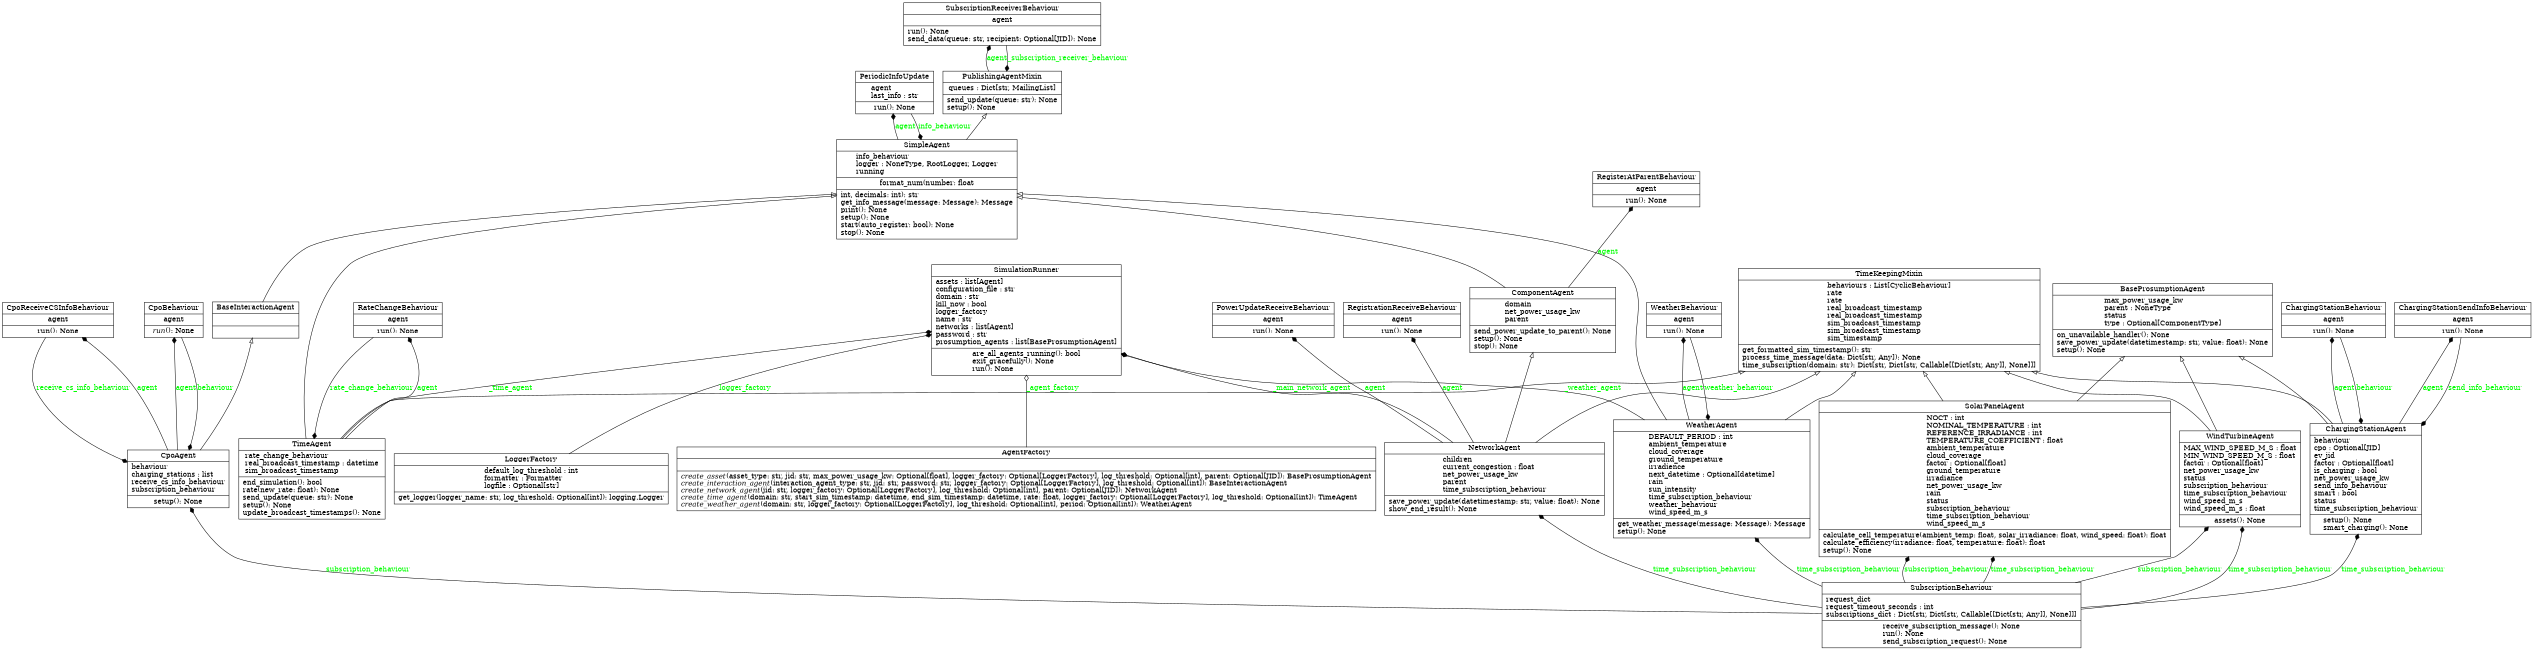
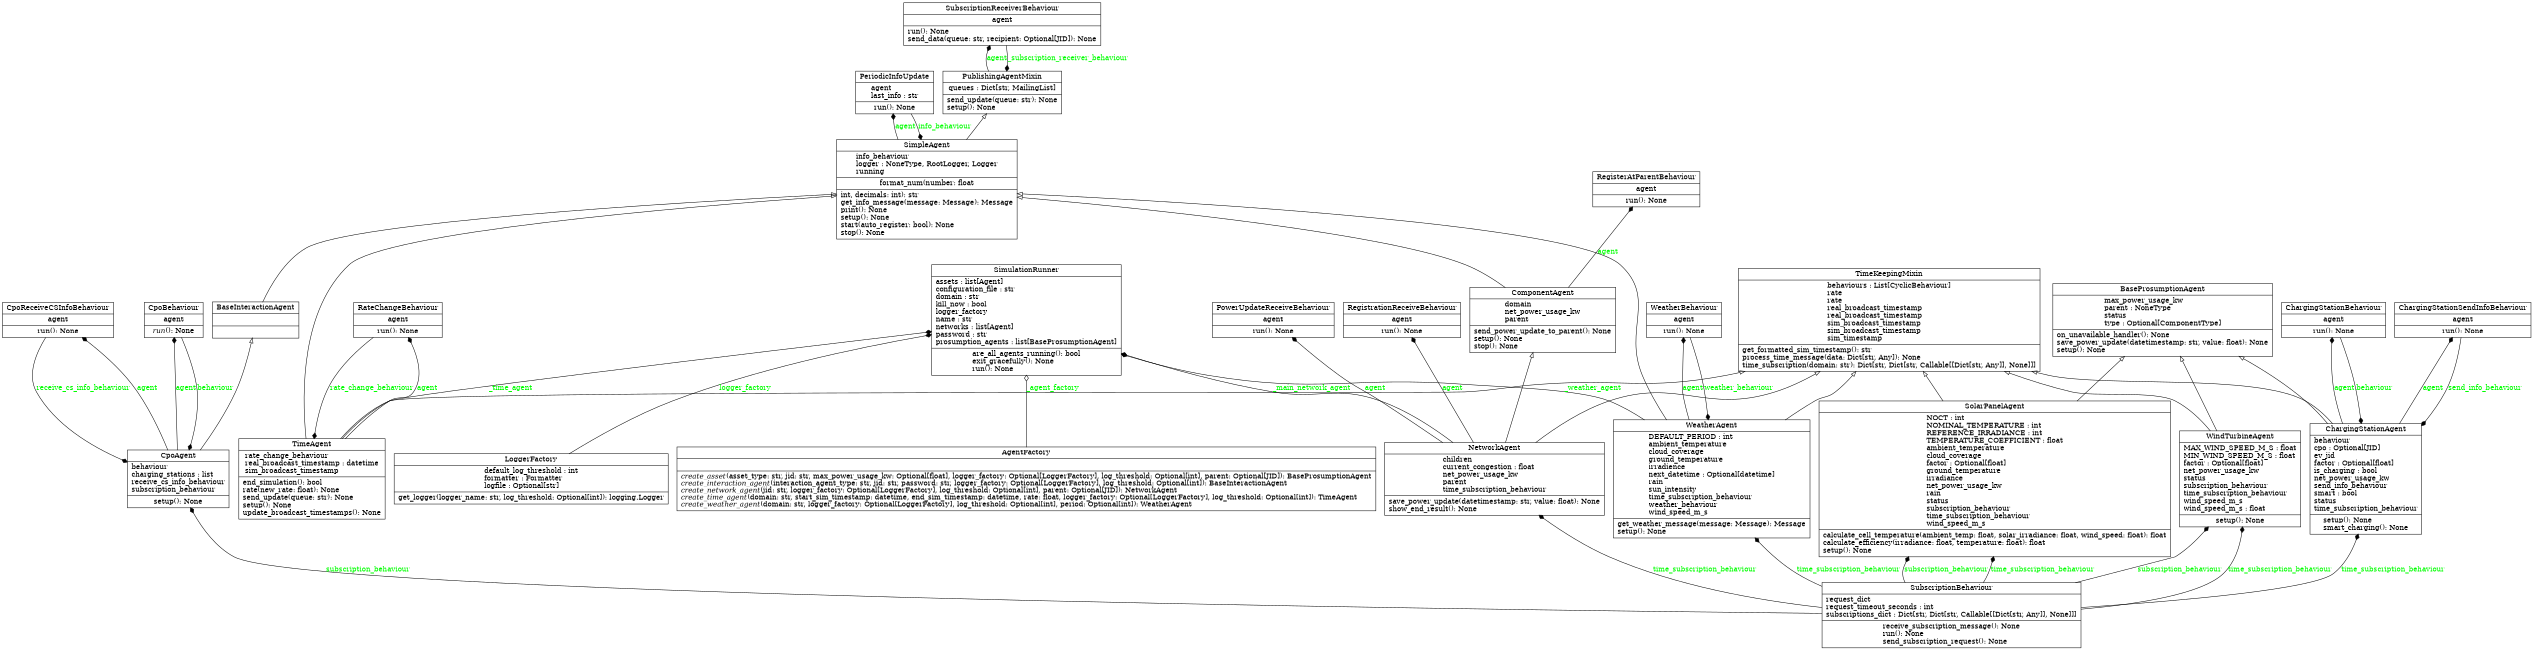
node "WindTurbineAgent": text "assets(): None" -> "setup(): None"
